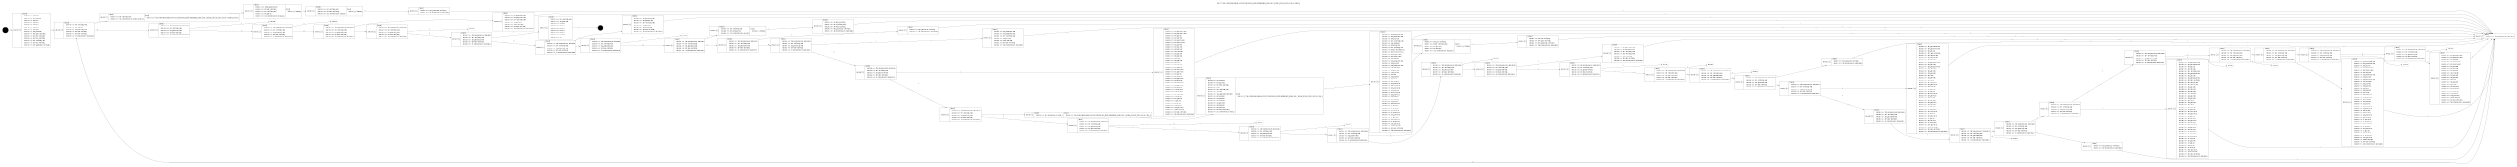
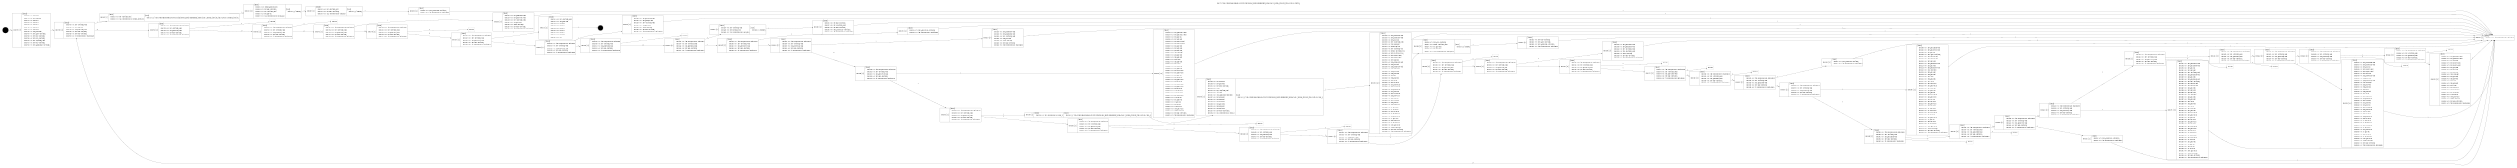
node "0x402235": added
